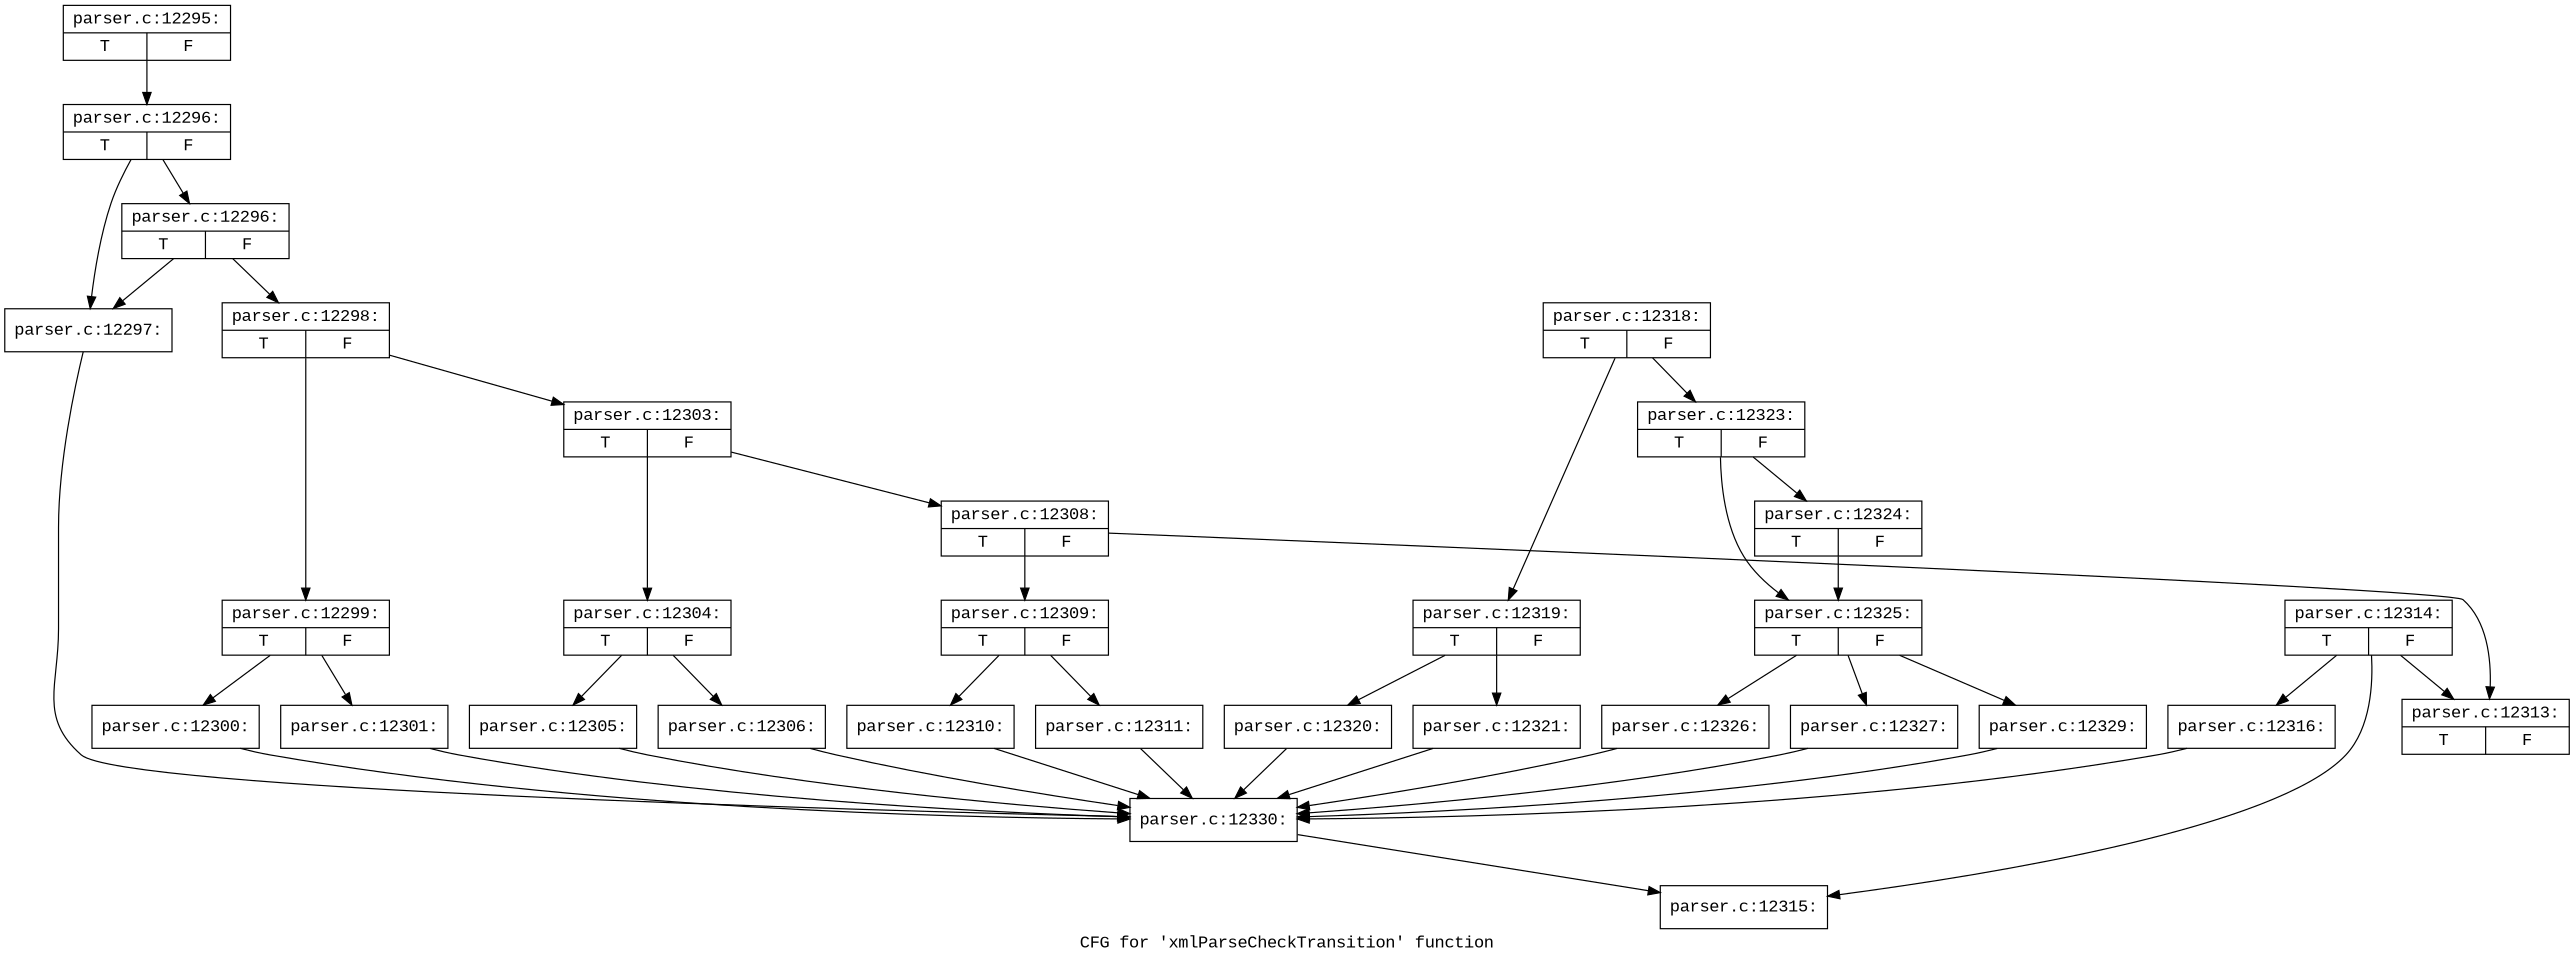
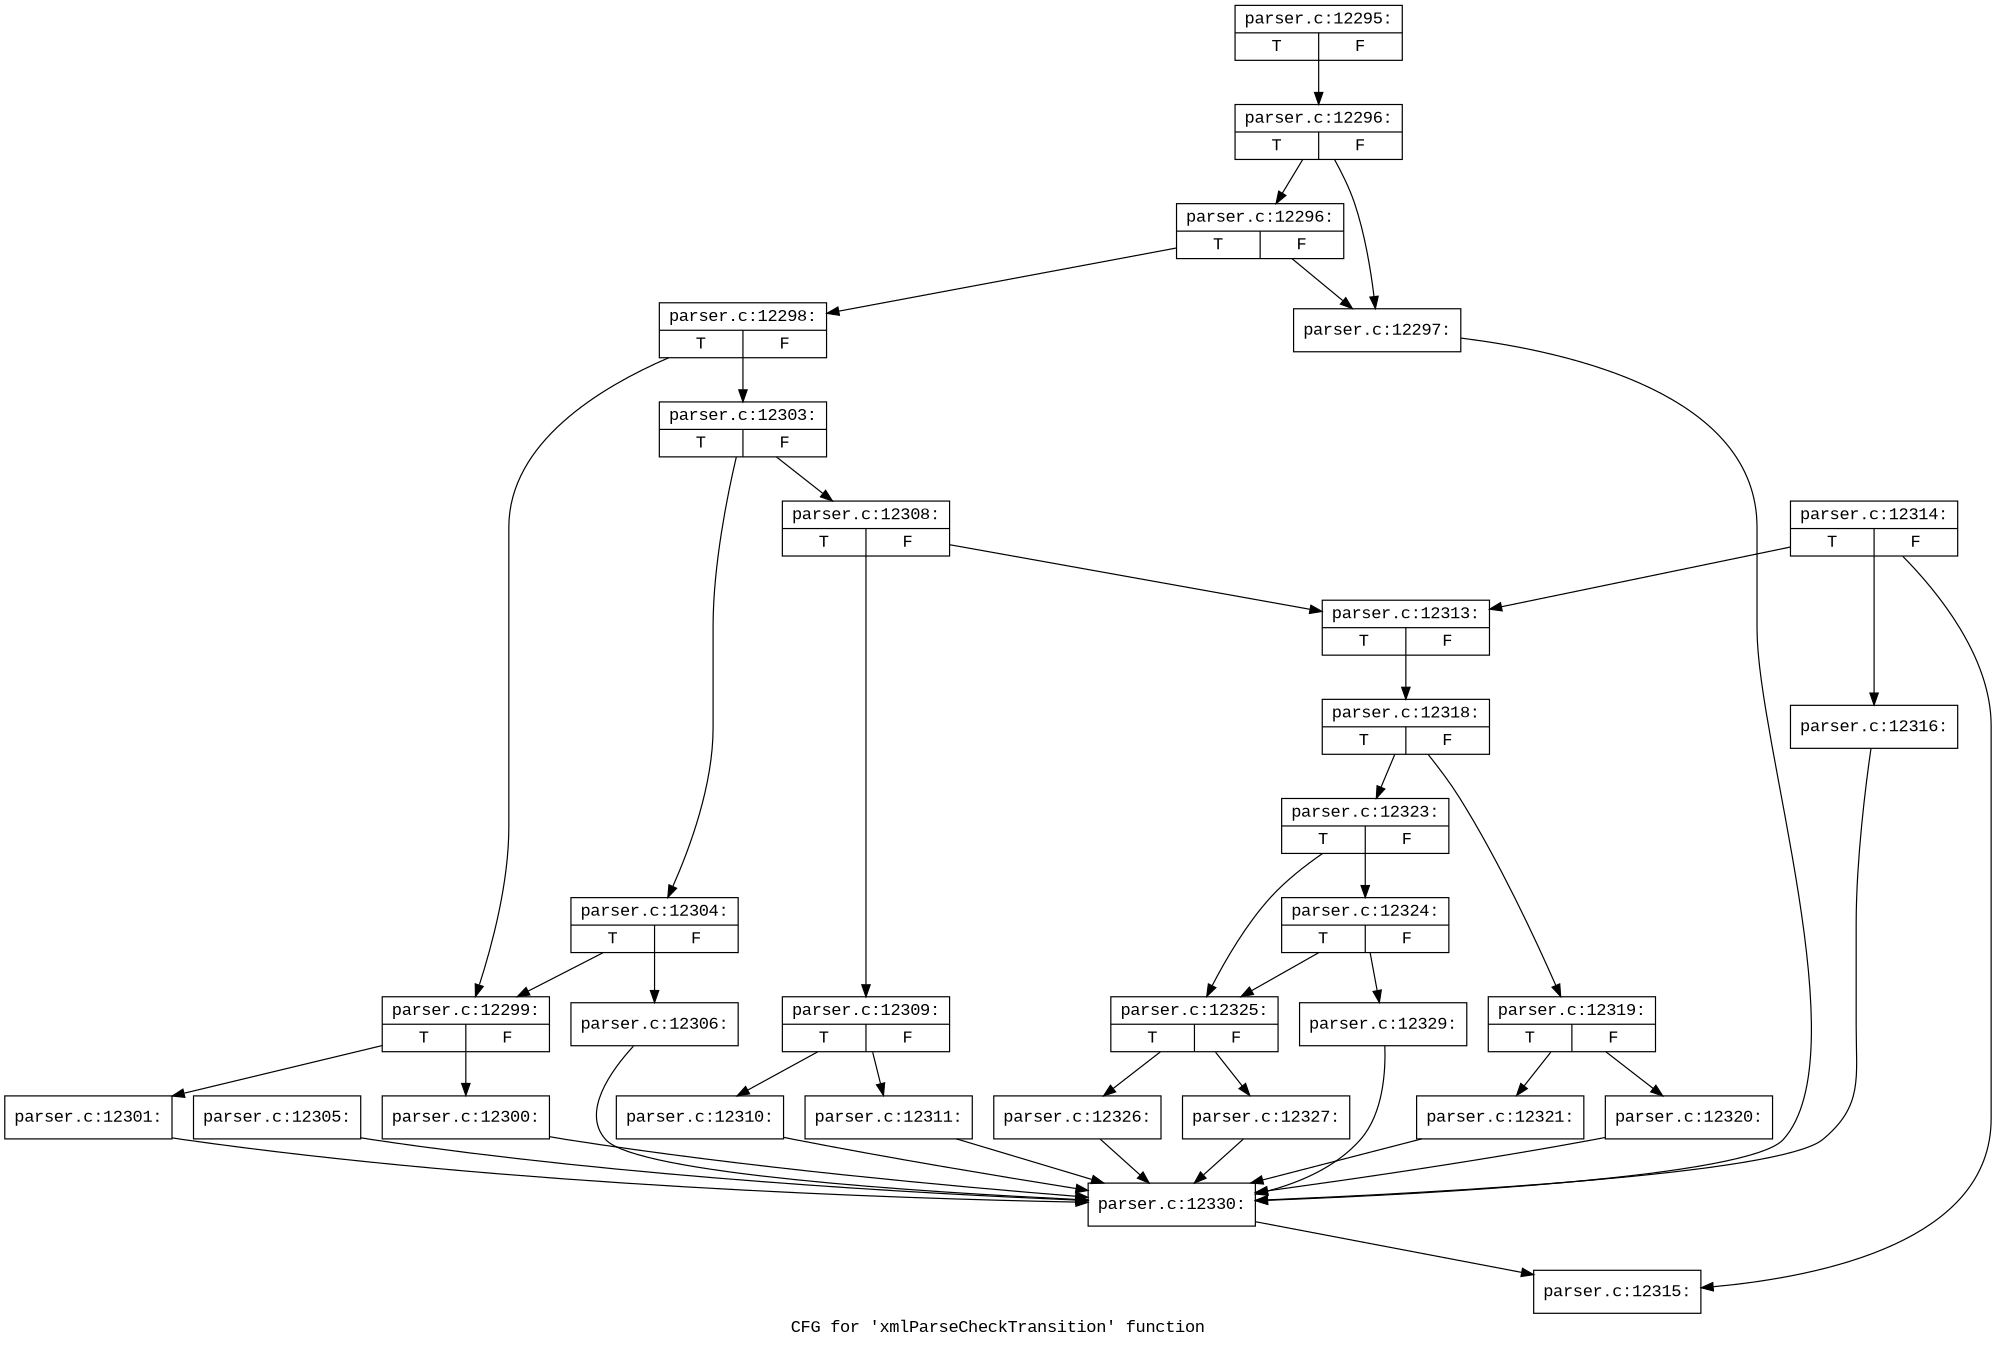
edge "parser.c:12313:" -> "parser.c:12318:": added
edge "parser.c:12304:" -> "parser.c:12305:": now "parser.c:12304:" -> "parser.c:12299:"
edge "parser.c:12325:" -> "parser.c:12329:": now "parser.c:12324:" -> "parser.c:12329:"
